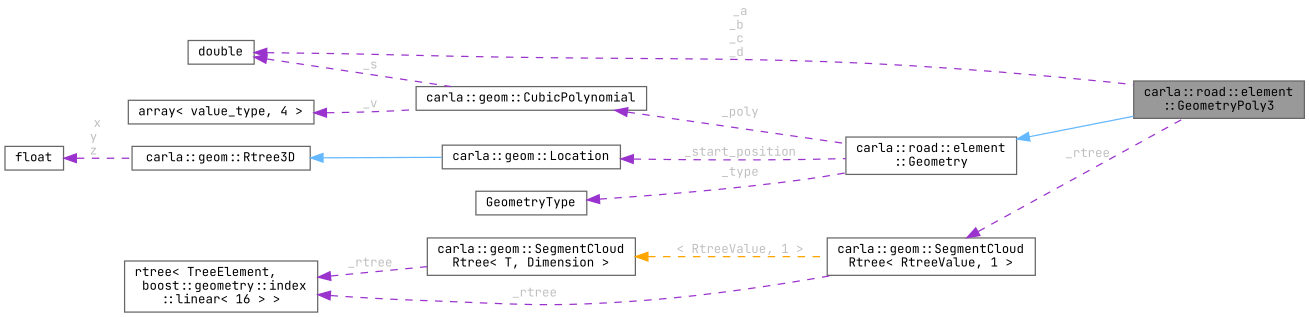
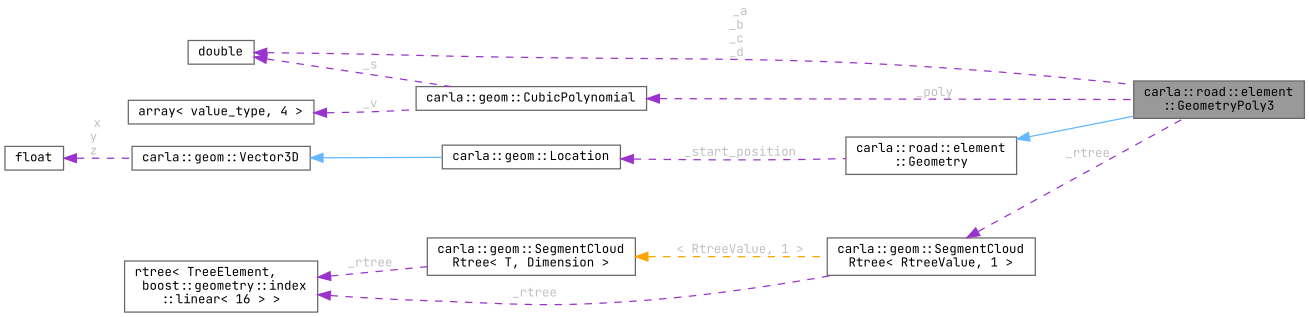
edge "carla::road::element ::Geometry" -> "carla::geom::CubicPolynomial": now "carla::road::element ::GeometryPoly3" -> "carla::geom::CubicPolynomial"
node "carla::geom::Rtree3D": label "carla::geom::Rtree3D" -> "carla::geom::Vector3D"
node "GeometryType": removed
